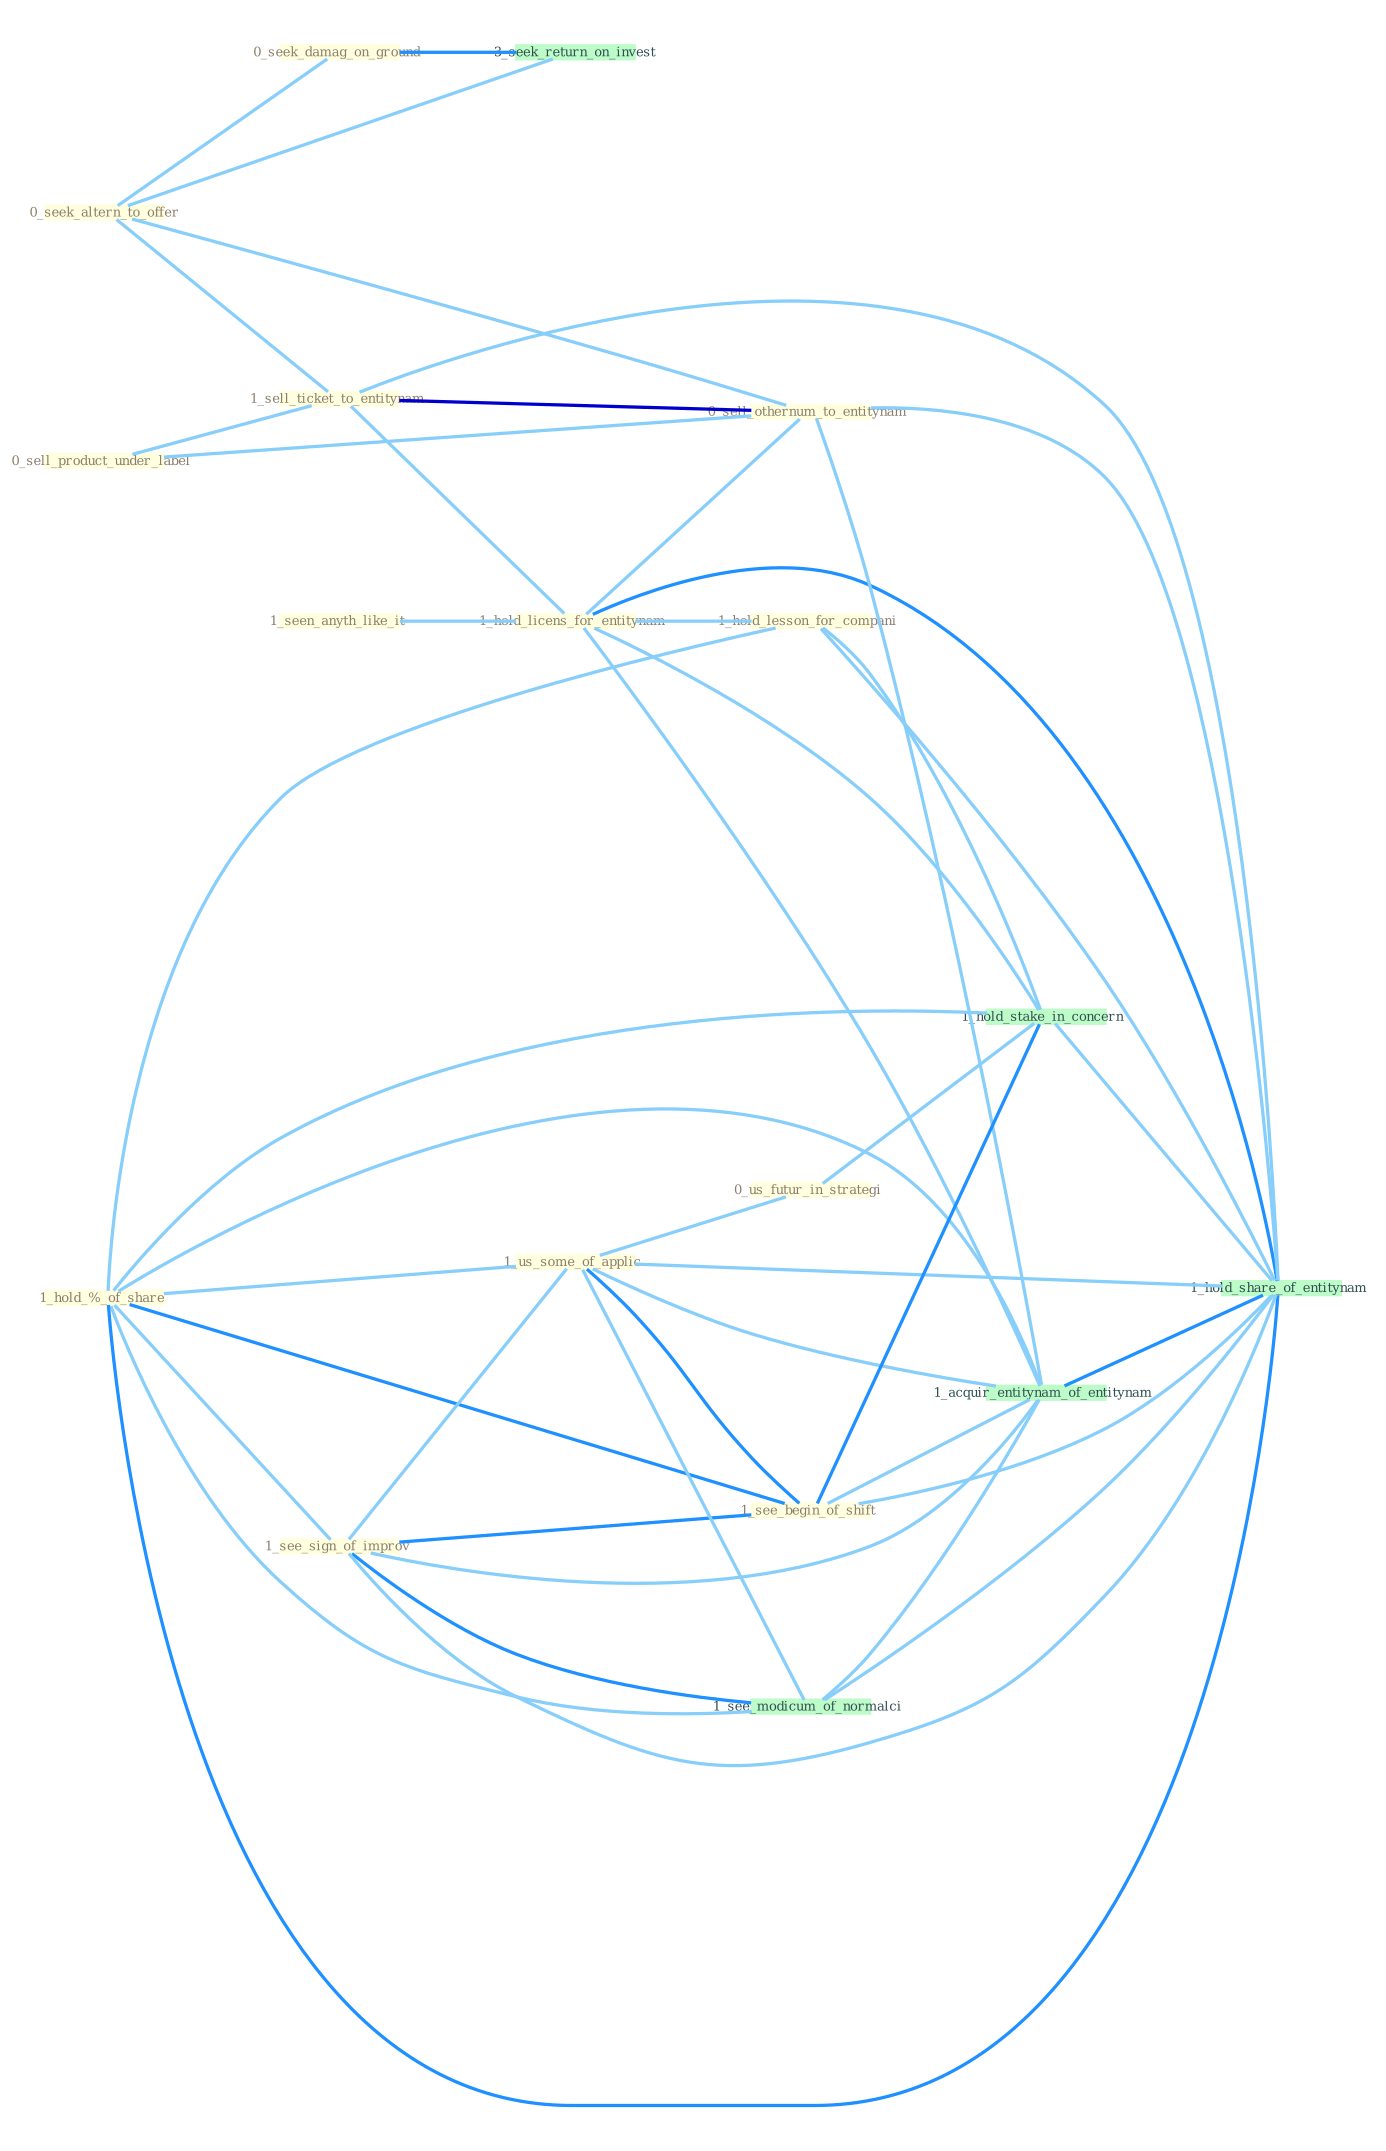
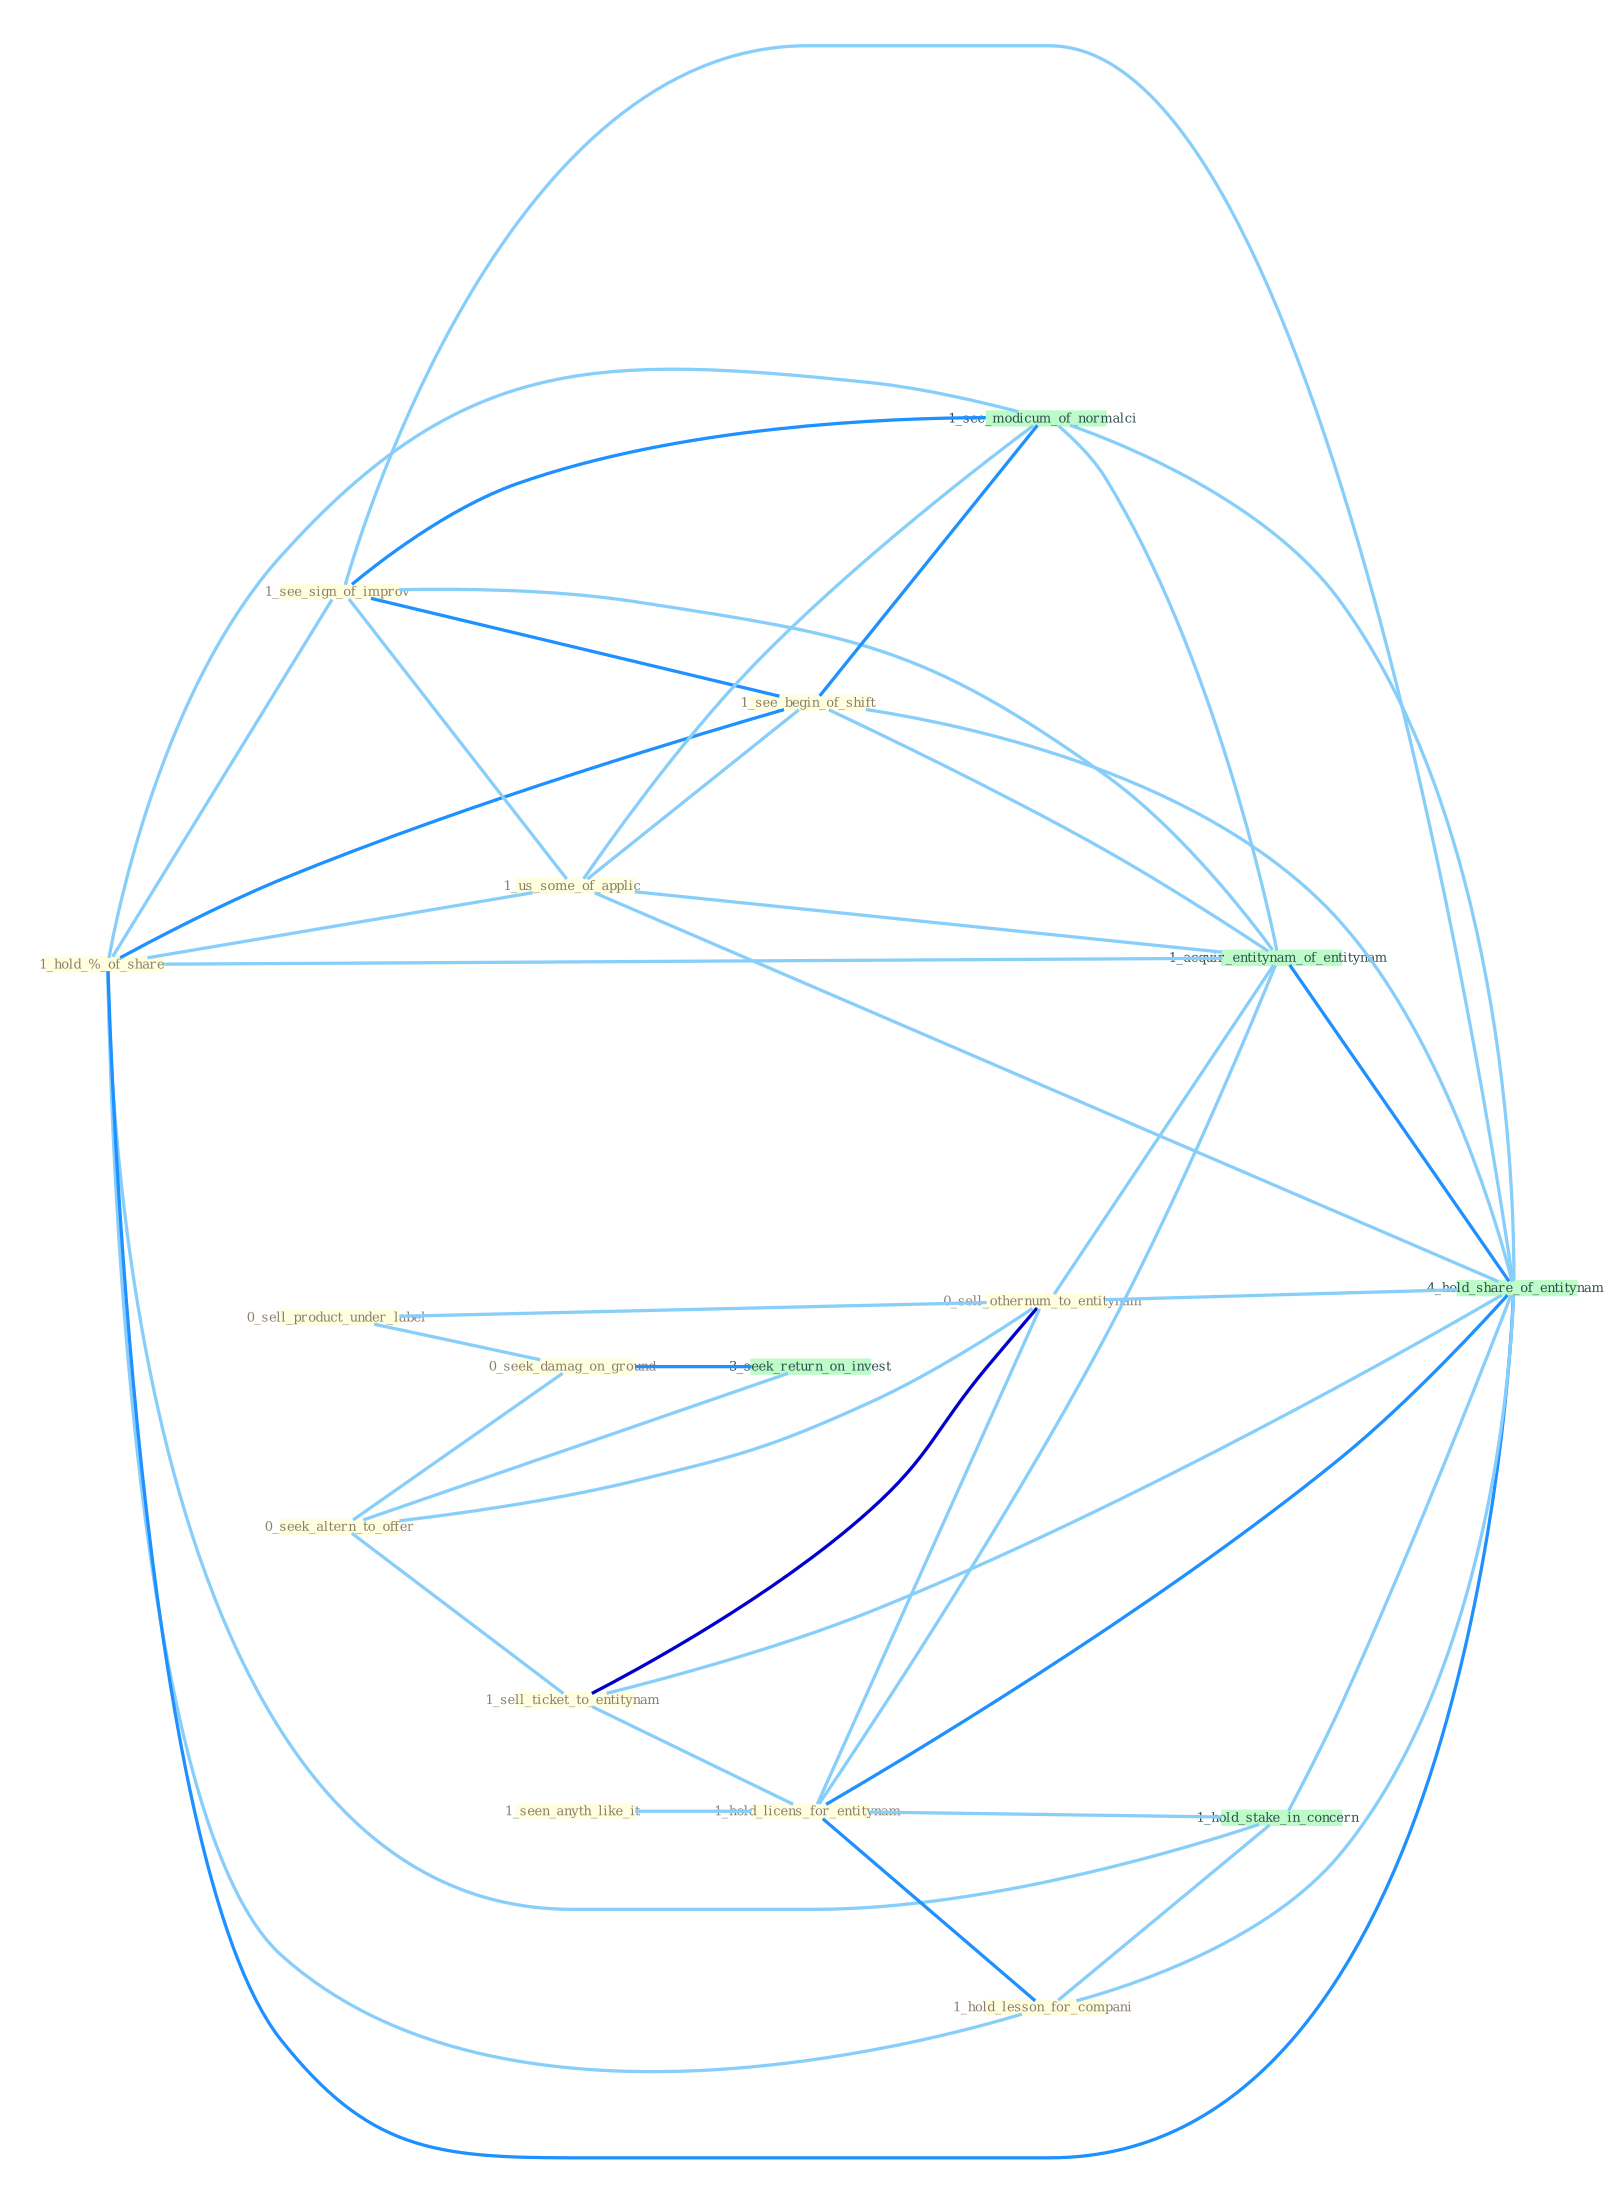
edge "1_sell_ticket_to_entitynam" -- "0_sell_product_under_label": now "0_seek_damag_on_ground" -- "0_sell_product_under_label"
edge "1_hold_licens_for_entitynam" -- "1_hold_lesson_for_compani": color #87cefa -> #1e90ff
node "0_us_futur_in_strategi": removed
edge "1_hold_stake_in_concern" -- "1_see_begin_of_shift": now "1_see_modicum_of_normalci" -- "1_see_begin_of_shift"
node "1_hold_share_of_entitynam": label "1_hold_share_of_entitynam" -> "4_hold_share_of_entitynam"
edge "1_us_some_of_applic" -- "1_see_begin_of_shift": color #1e90ff -> #87cefa
